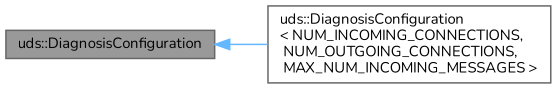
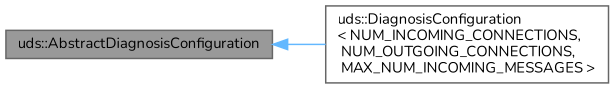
node "uds::DiagnosisConfiguration": label "uds::DiagnosisConfiguration" -> "uds::AbstractDiagnosisConfiguration"
